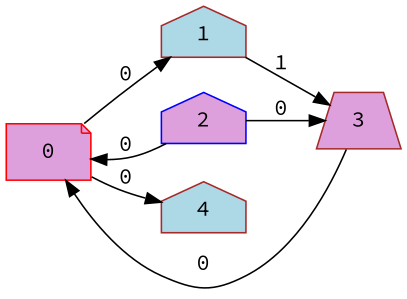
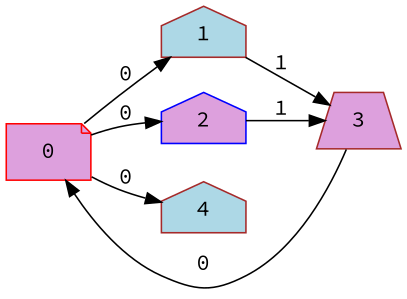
edge "2" -> "3": label "0" -> "1"
edge "2" -> "0": reversed
